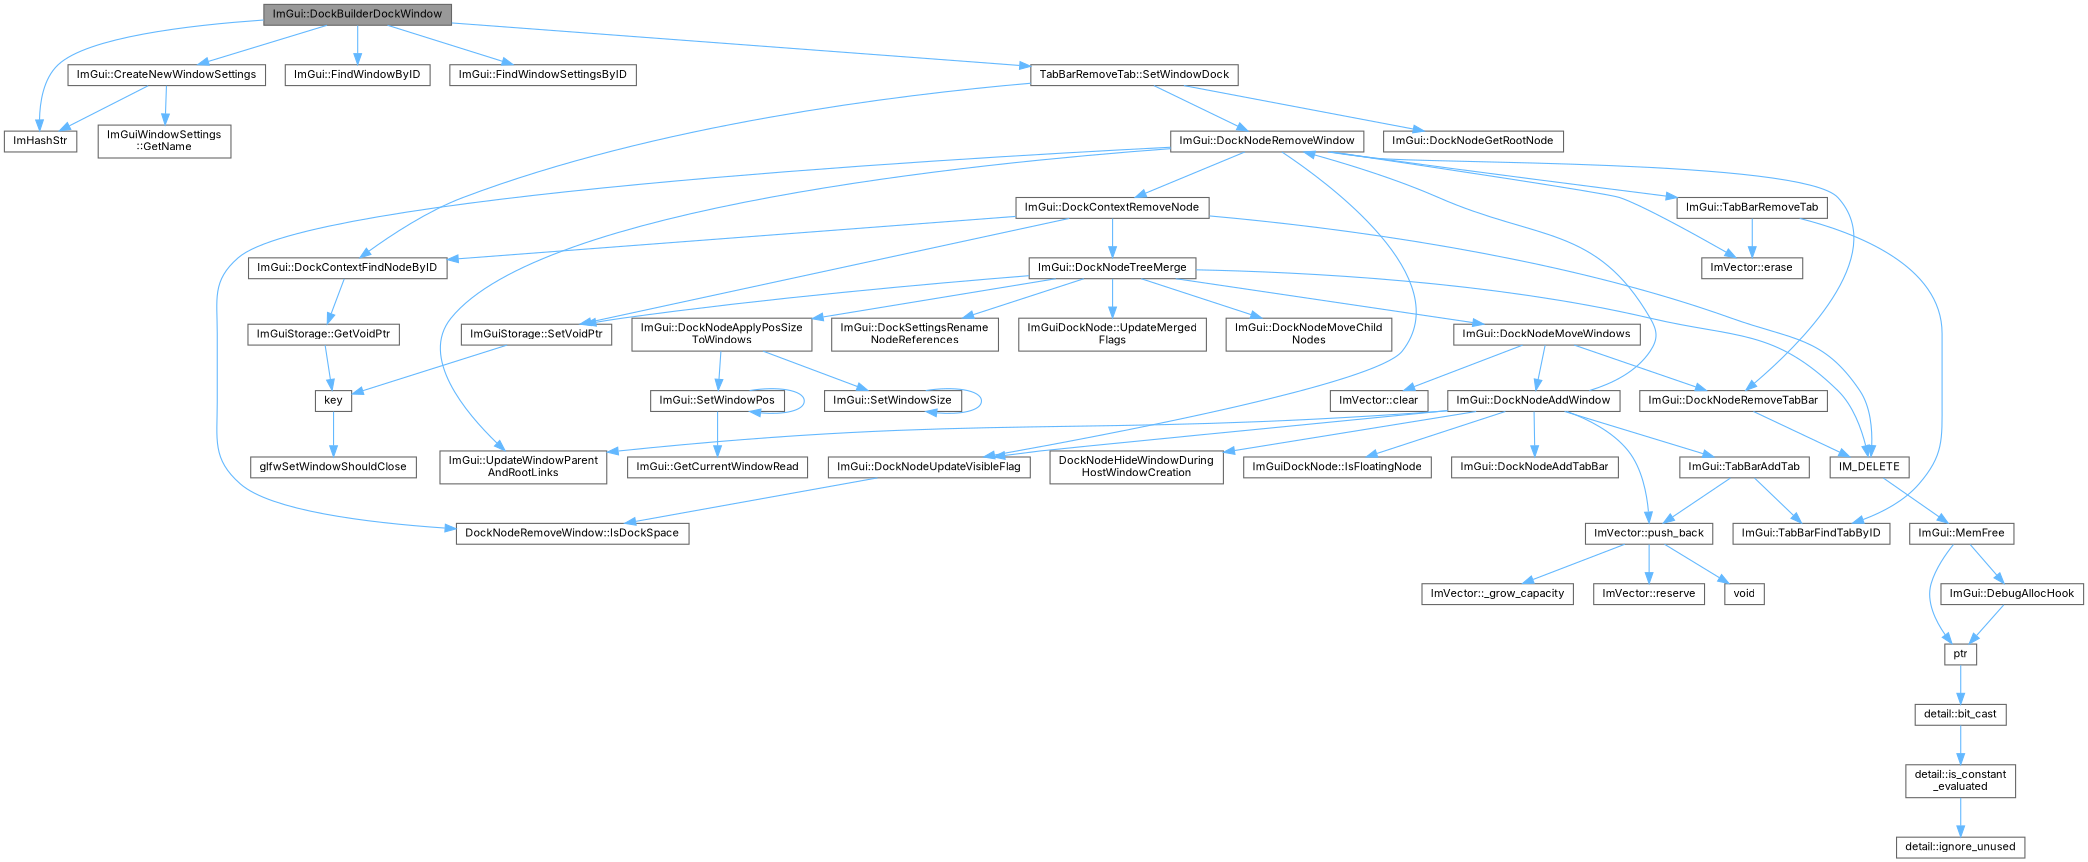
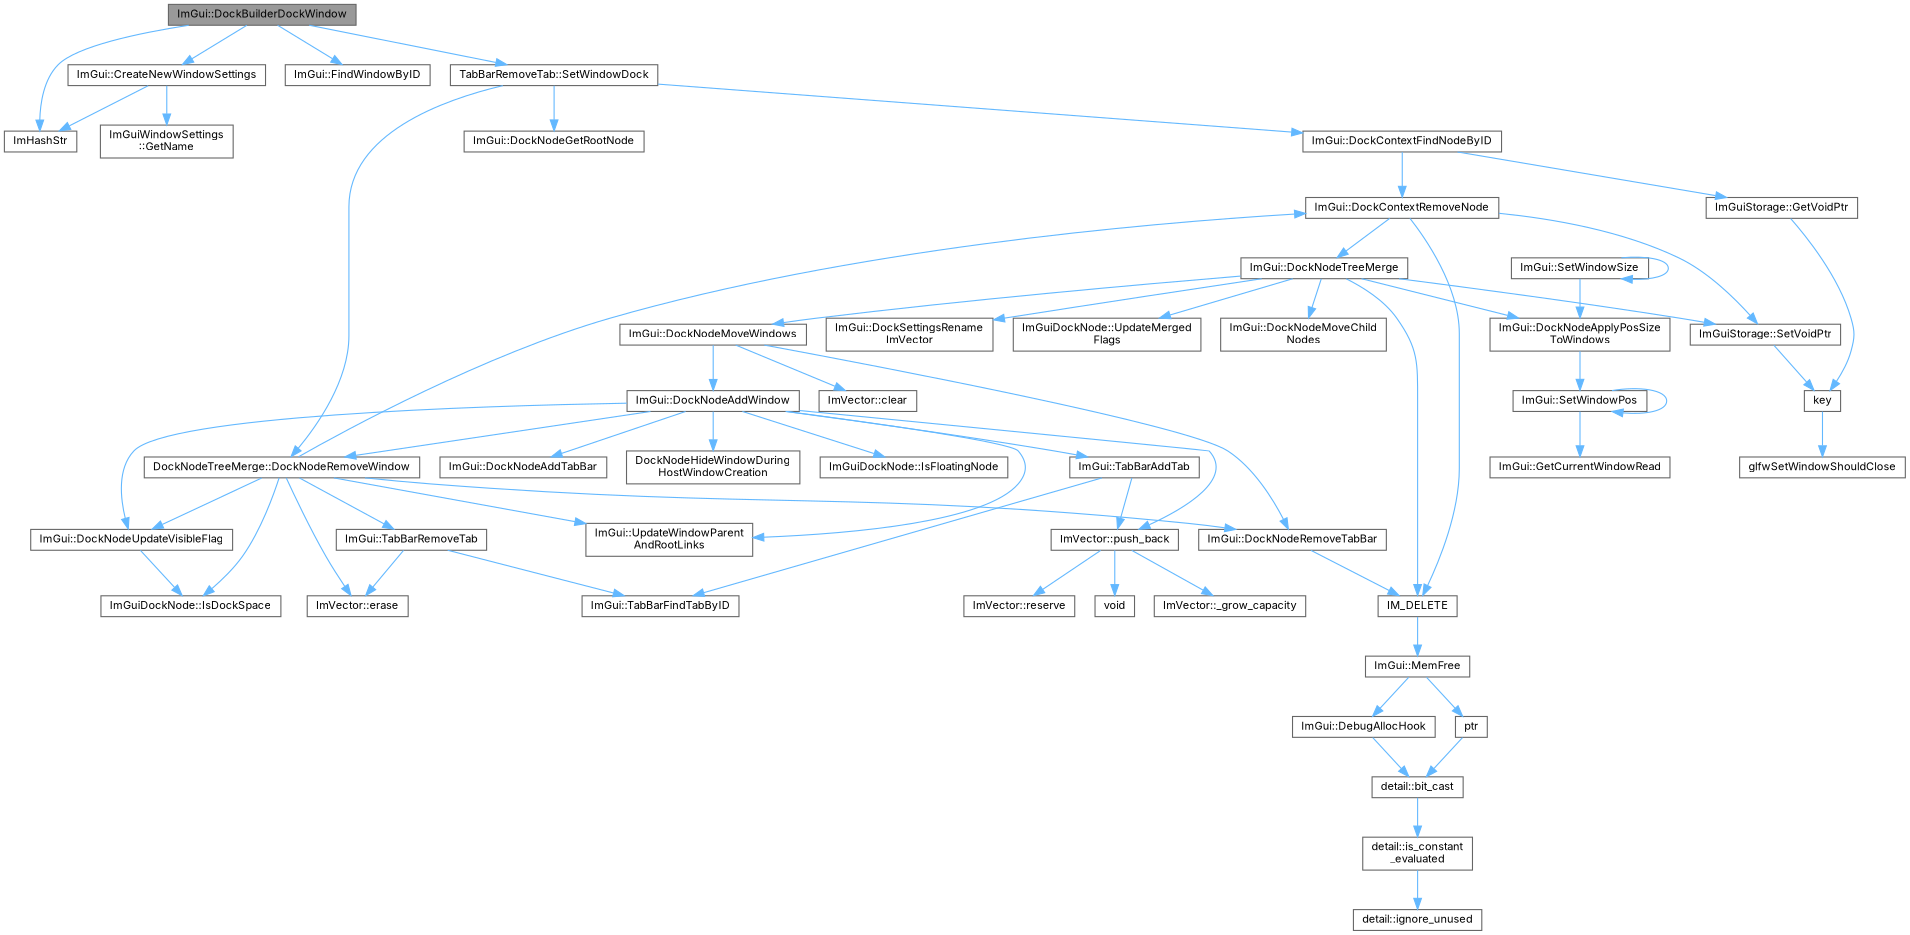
node "ImGui::FindWindowSettingsByID": removed
node "ImGui::DockNodeRemoveWindow": label "ImGui::DockNodeRemoveWindow" -> "DockNodeTreeMerge::DockNodeRemoveWindow"
edge "ImGui::DockContextRemoveNode" -> "ImGui::DockContextFindNodeByID": reversed
node "ImGui::DockSettingsRename NodeReferences": label "ImGui::DockSettingsRename NodeReferences" -> "ImGui::DockSettingsRename ImVector"
edge "ImGui::DockNodeApplyPosSize ToWindows" -> "ImGui::SetWindowSize": reversed
node "DockNodeRemoveWindow::IsDockSpace": label "DockNodeRemoveWindow::IsDockSpace" -> "ImGuiDockNode::IsDockSpace"
edge "ImGui::DebugAllocHook" -> "ptr": now "ImGui::DebugAllocHook" -> "detail::bit_cast"
